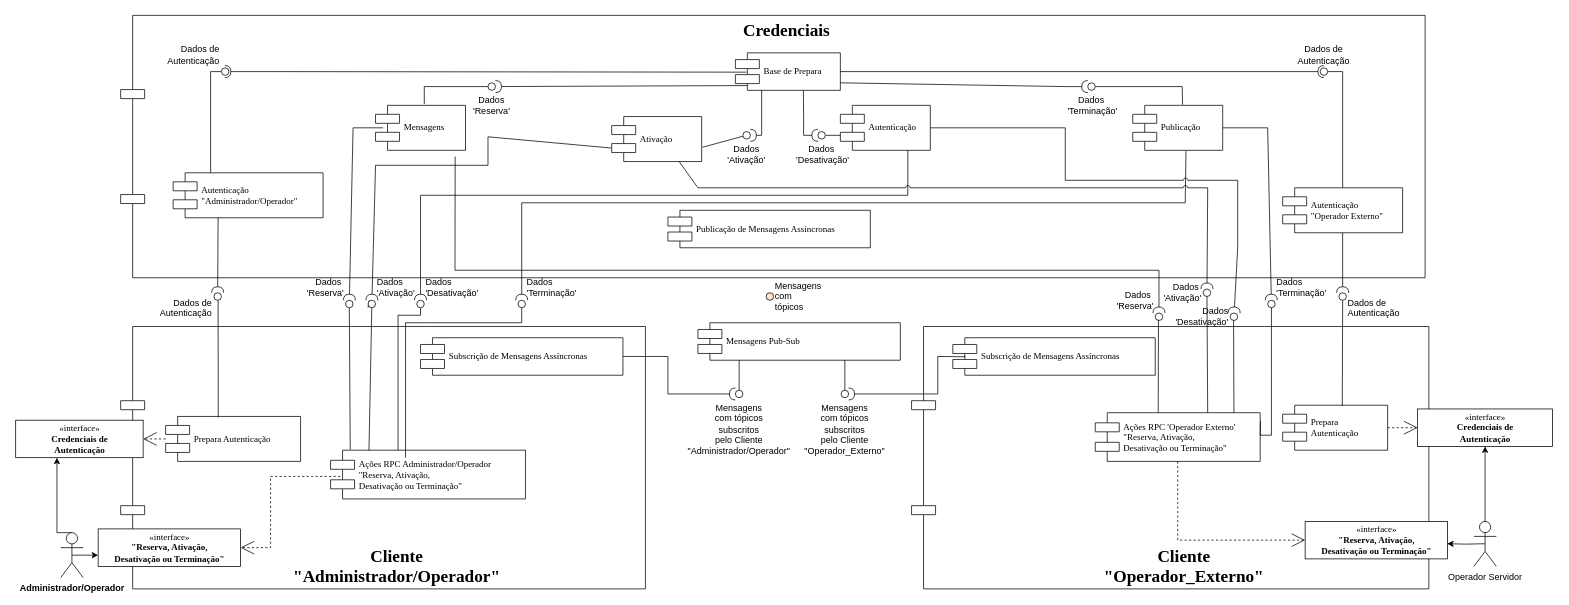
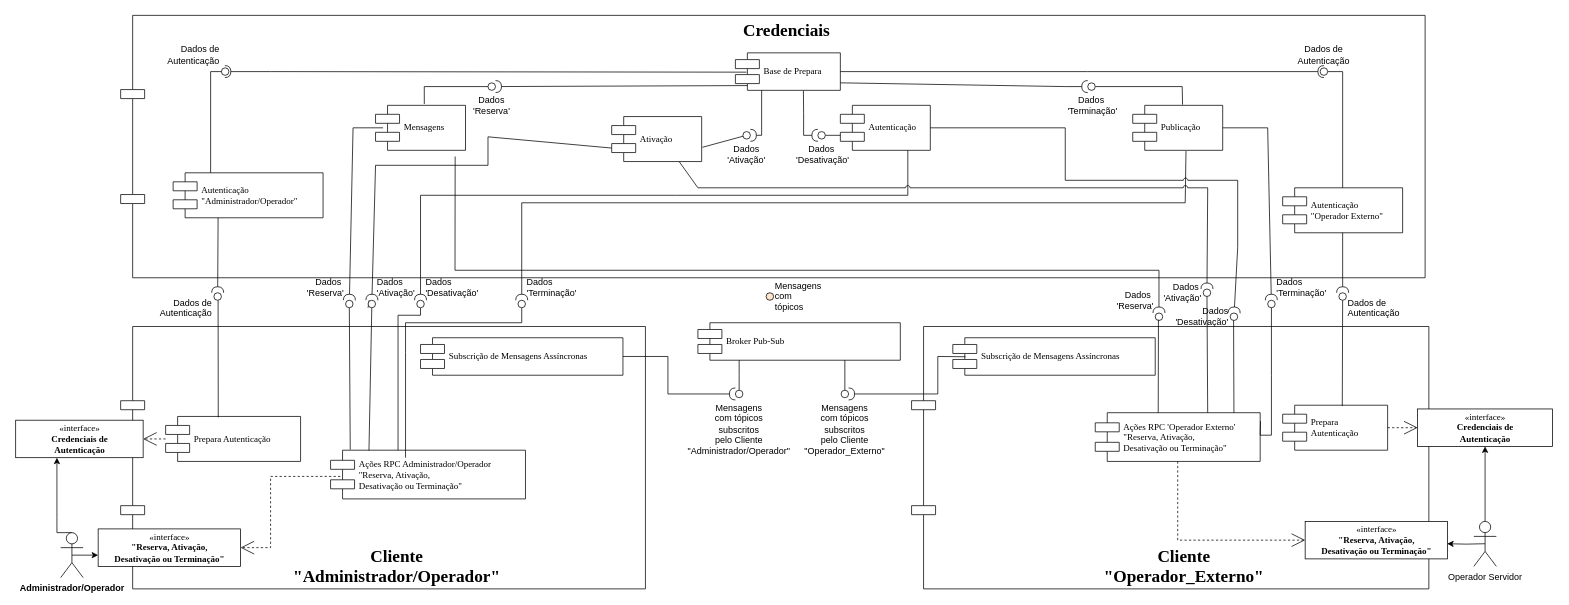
node "Publicação de Mensagens Assíncronas": removed
node "Mensagens Pub-Sub": label "Mensagens Pub-Sub" -> "Broker Pub-Sub"
